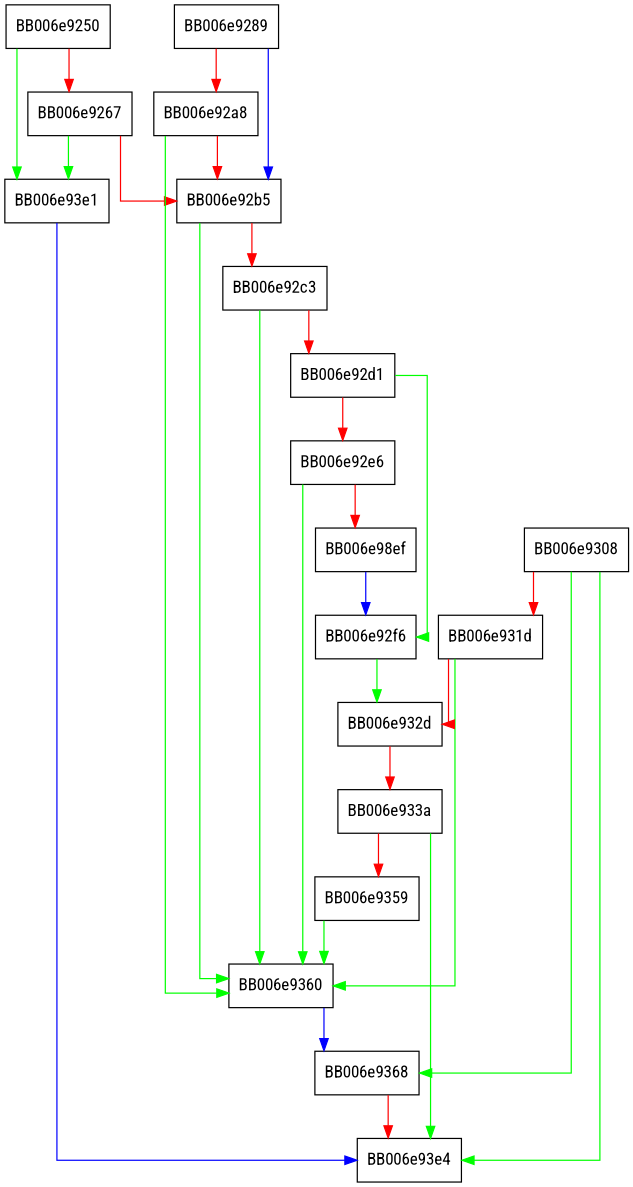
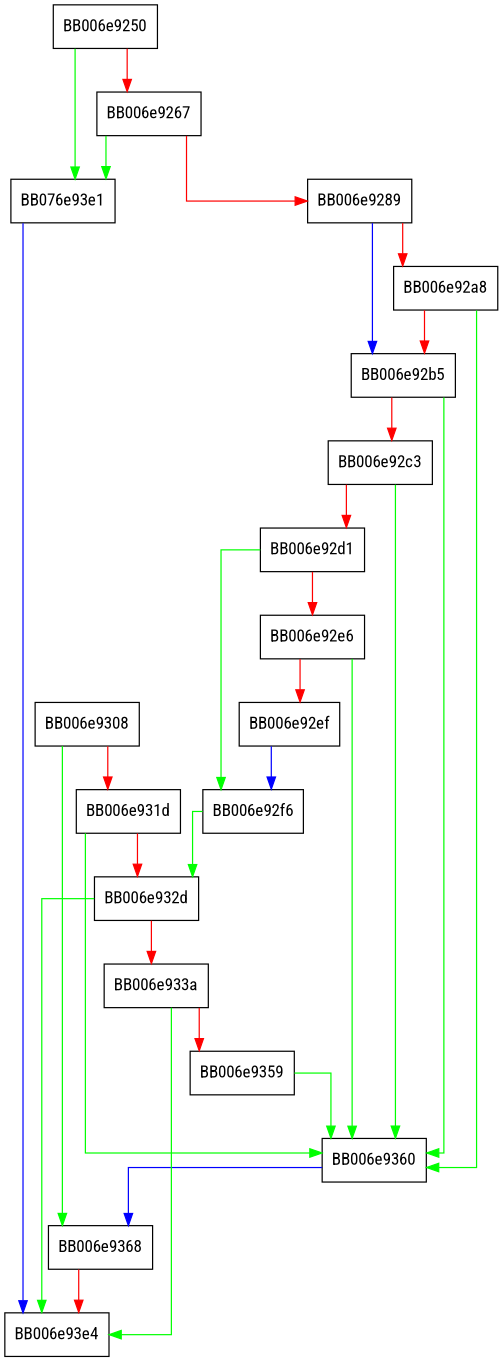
edge "BB006e9267" -> "BB006e92b5": now "BB006e9267" -> "BB006e9289"
node "BB006e93e1": label "BB006e93e1" -> "BB076e93e1"
node "BB006e98ef": label "BB006e98ef" -> "BB006e92ef"
edge "BB006e9308" -> "BB006e93e4": now "BB006e932d" -> "BB006e93e4"
